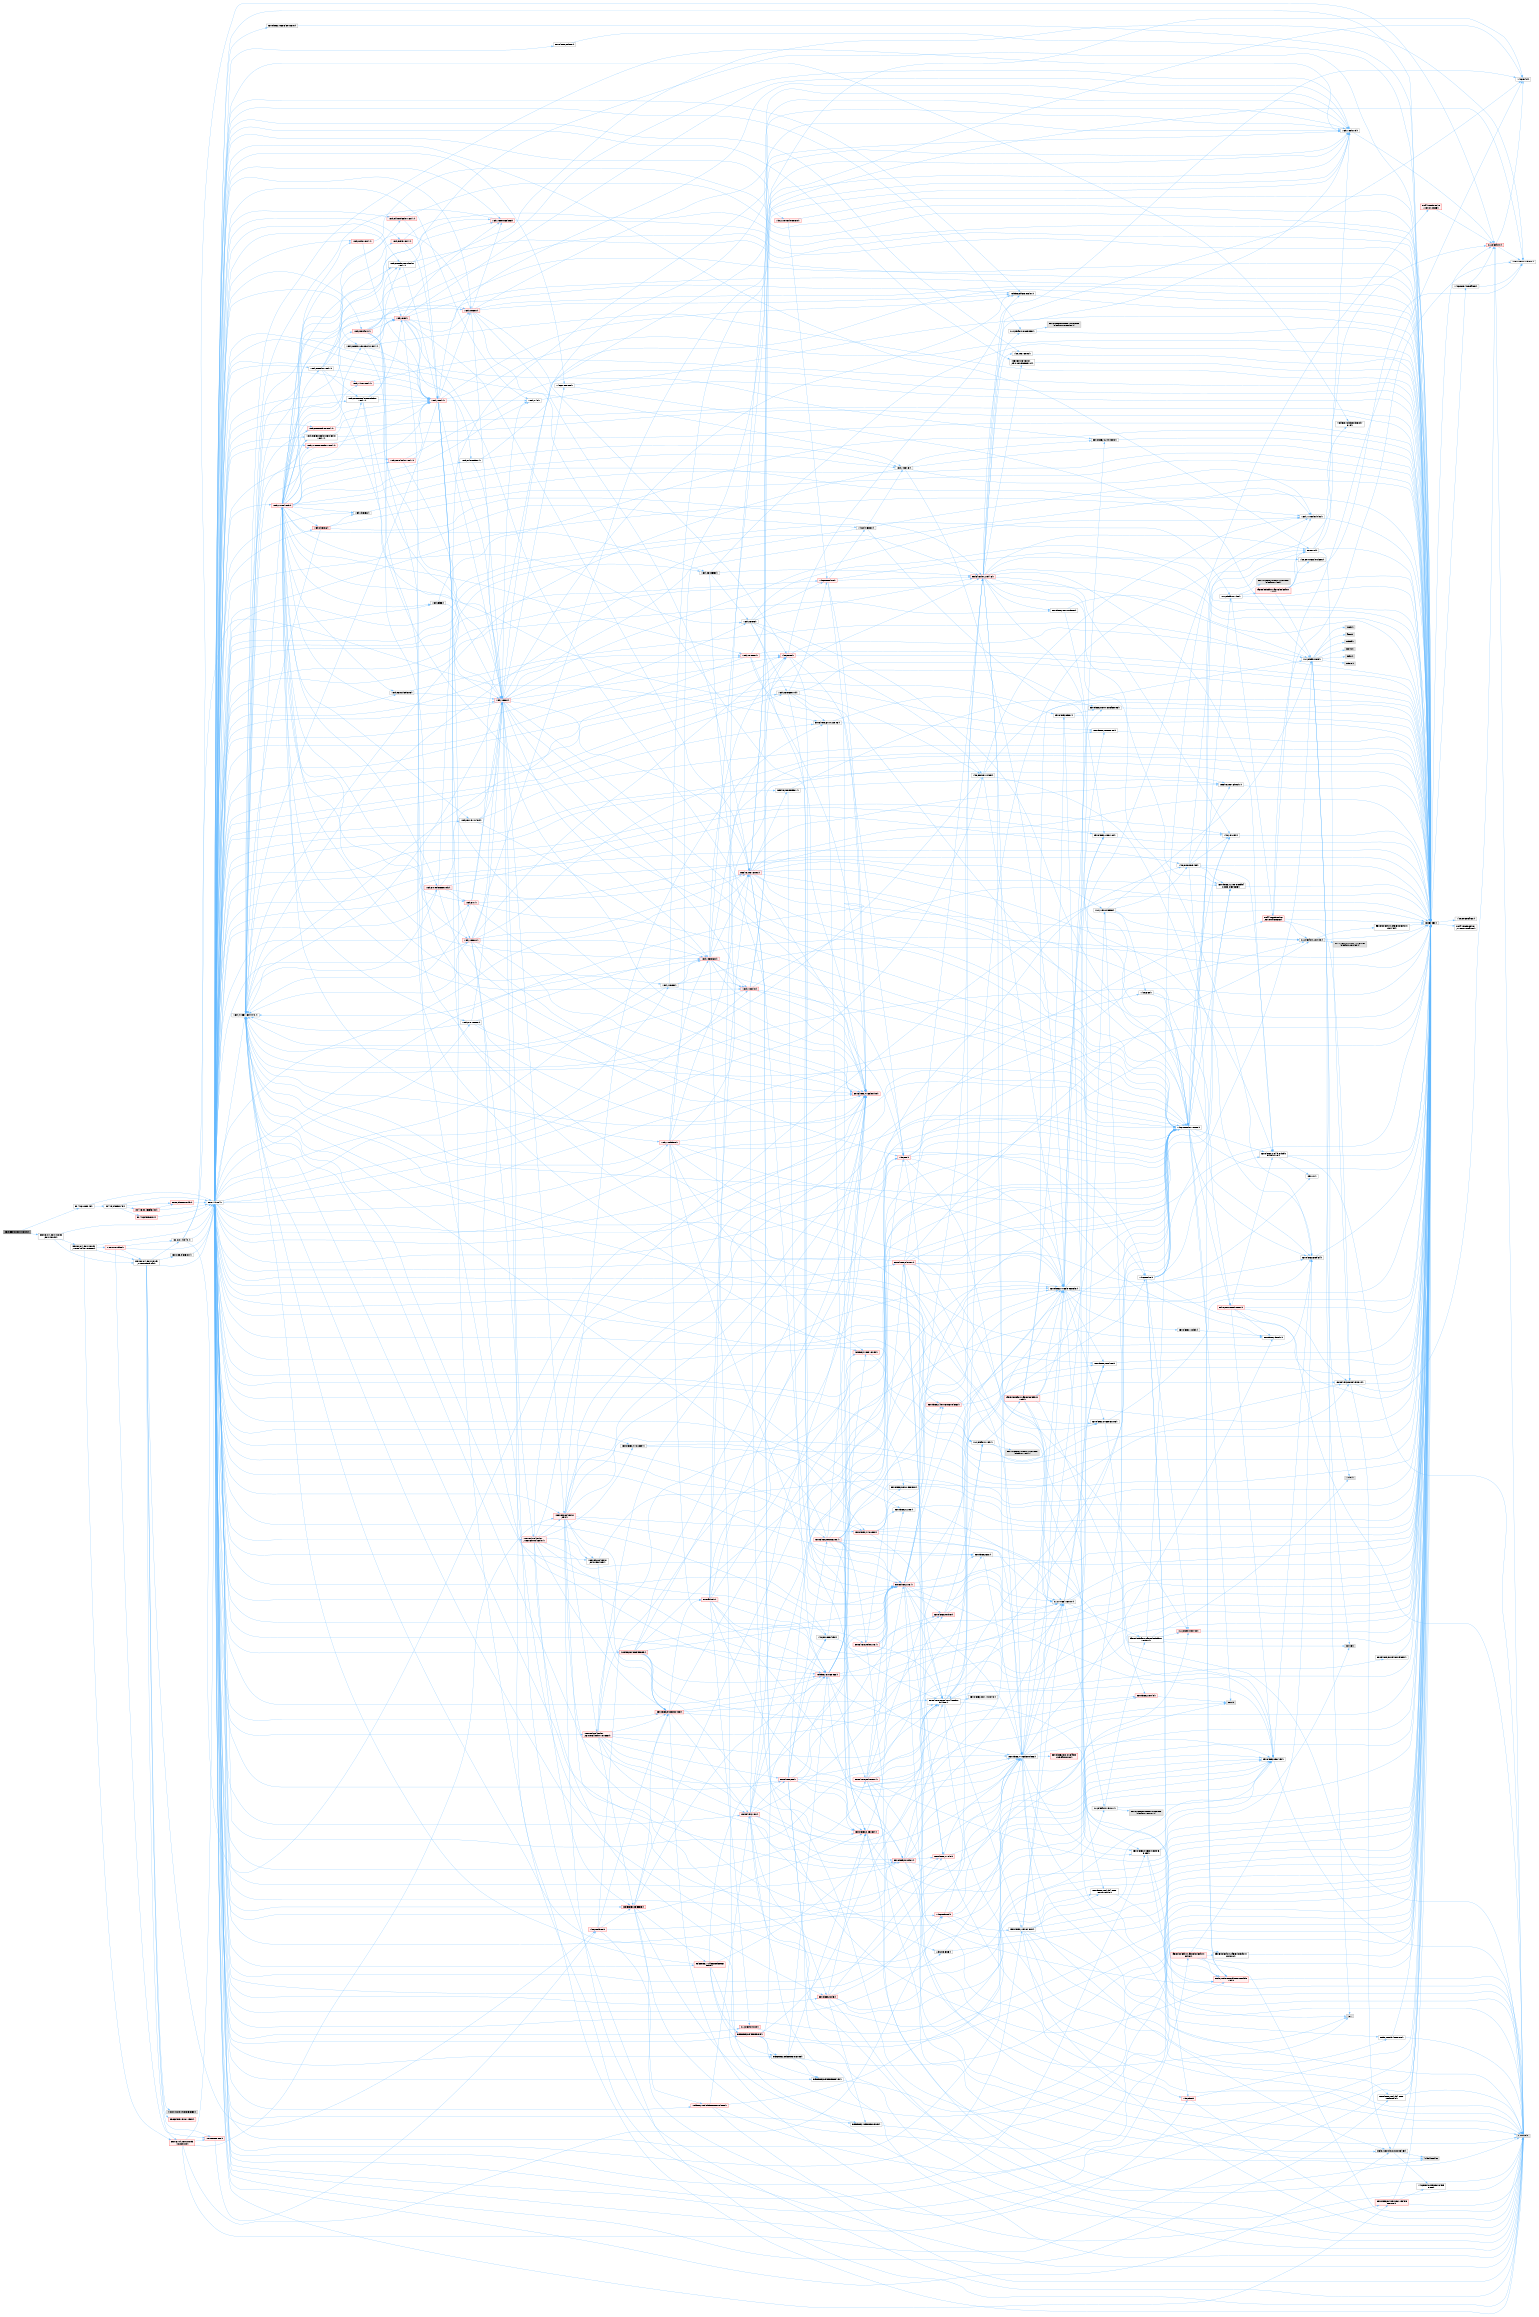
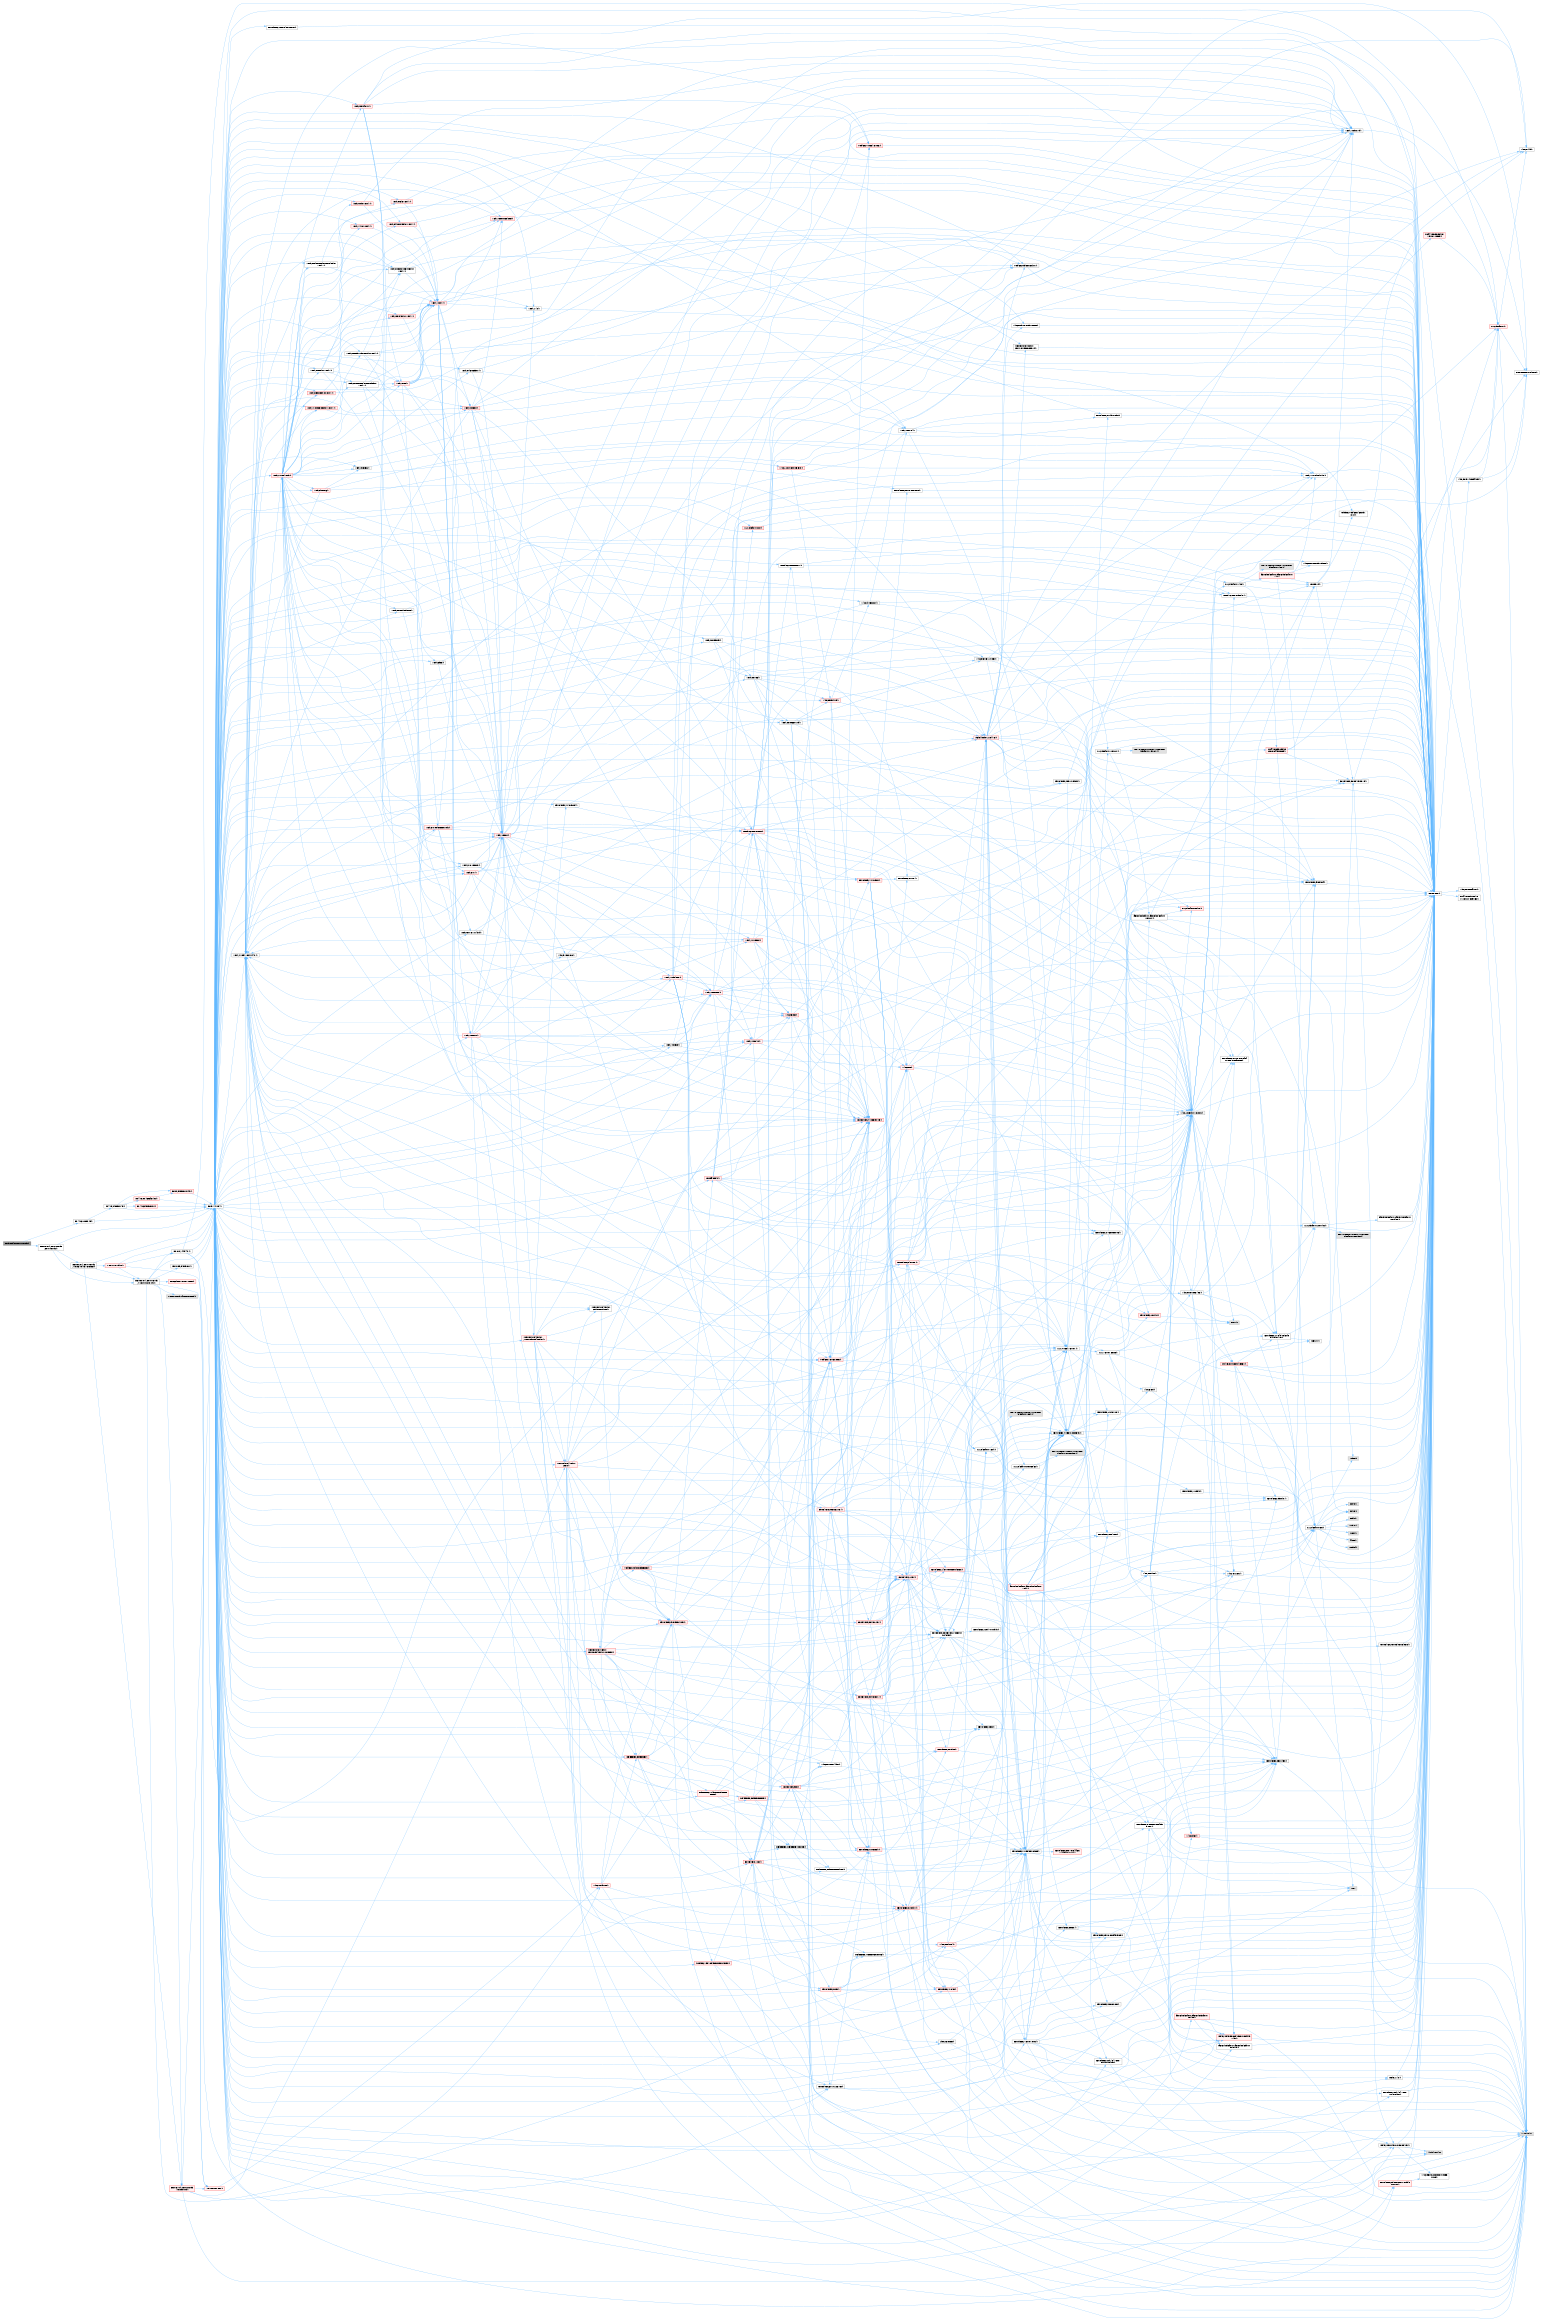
node "Templates/IsClass.h": removed
node "Misc/LogMacros.h": label "Misc/LogMacros.h" -> "Misc/EngineVersionBase.h"
edge "Math/Vector.h" -> "Containers/UnrealString.h": now "Math/Vector.h" -> "Math/Models2D.h"
node "Traits/UseBitwiseSwap.h": label "Traits/UseBitwiseSwap.h" -> "Traits/Axis.h"
